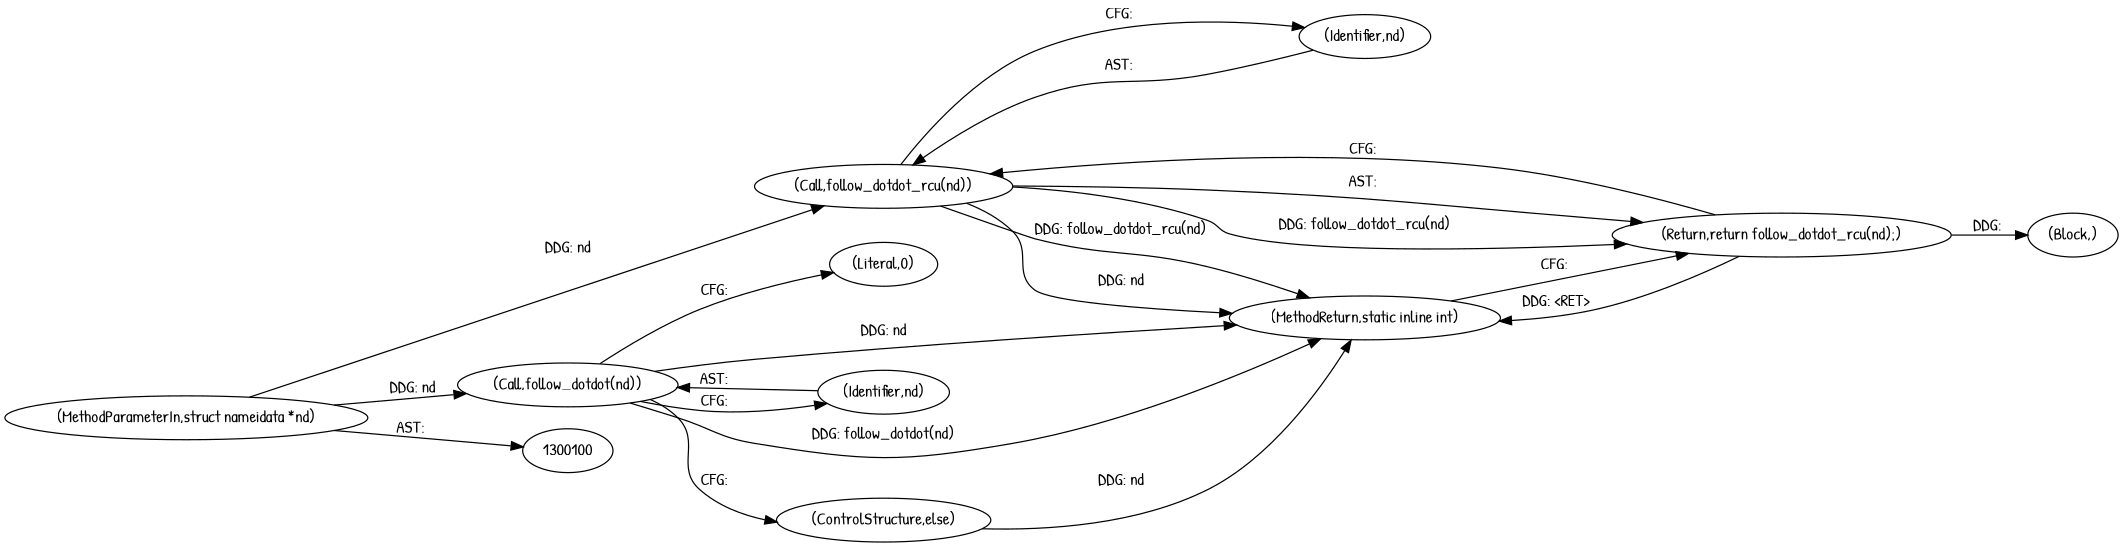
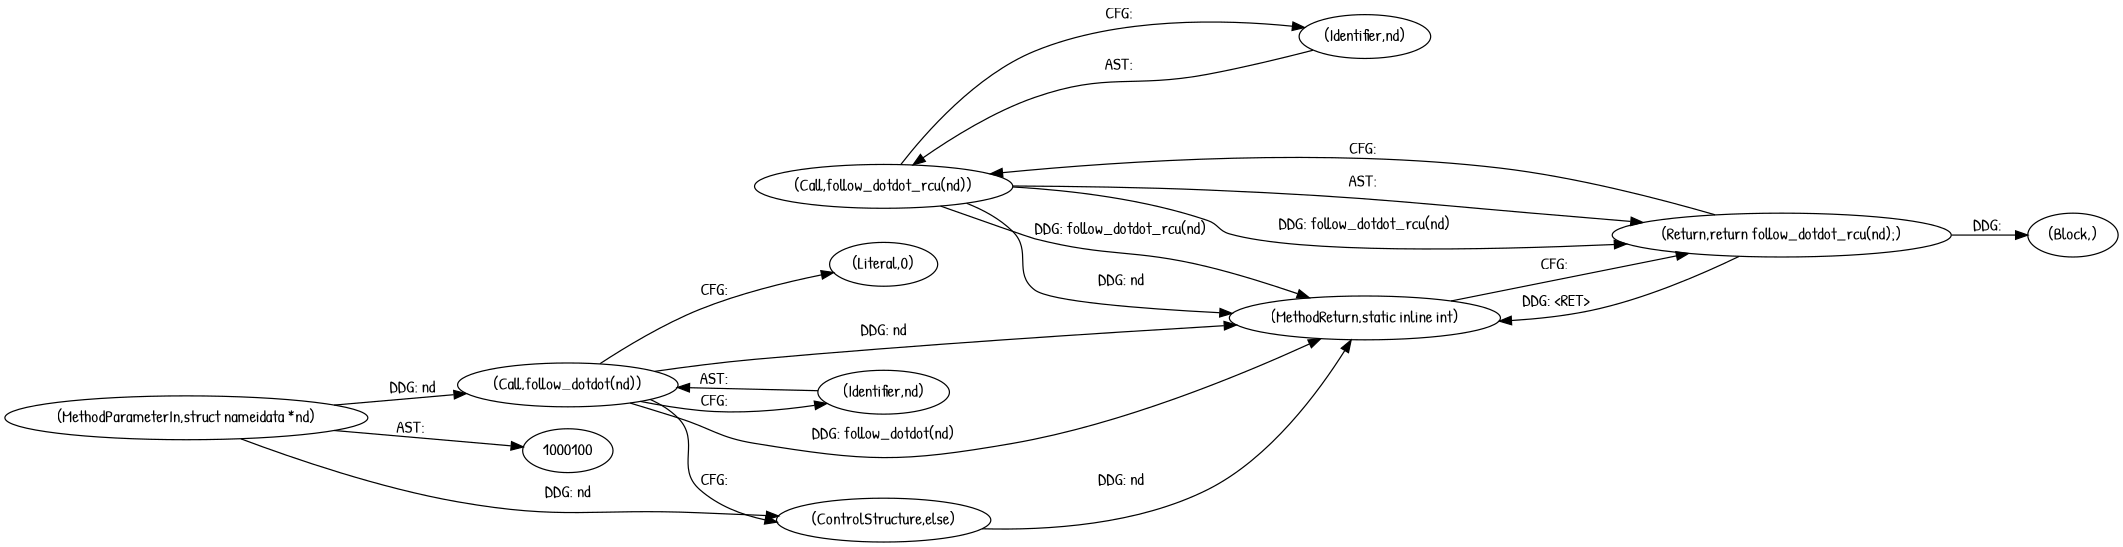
edge "(MethodParameterIn,struct nameidata *nd)" -> "(Call,follow_dotdot_rcu(nd))": now "(MethodParameterIn,struct nameidata *nd)" -> "(ControlStructure,else)"
node "1300100": label "1300100" -> "1000100"
